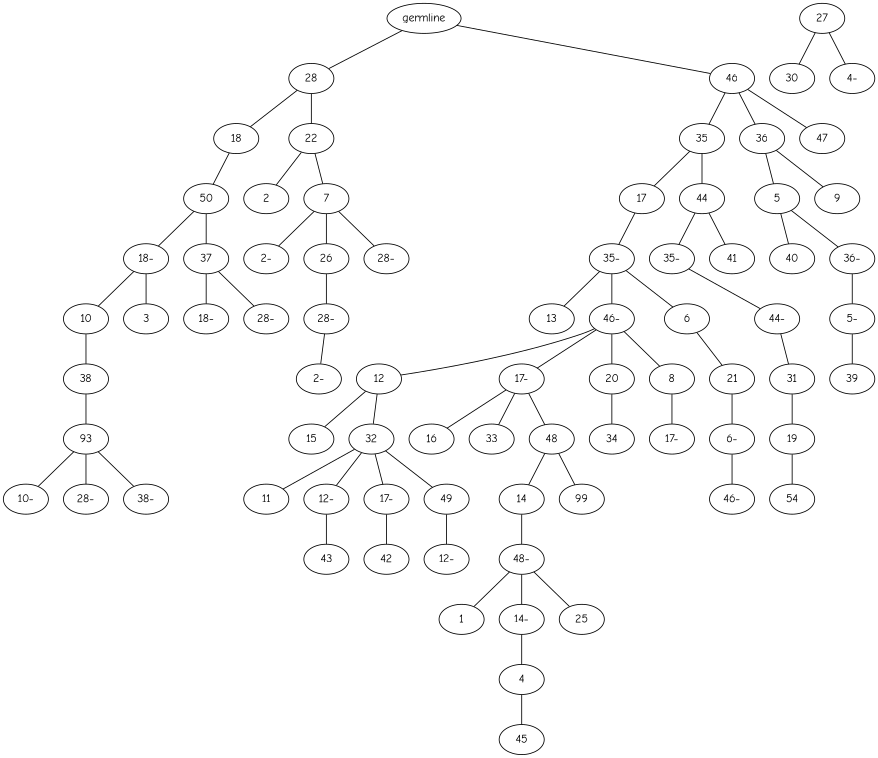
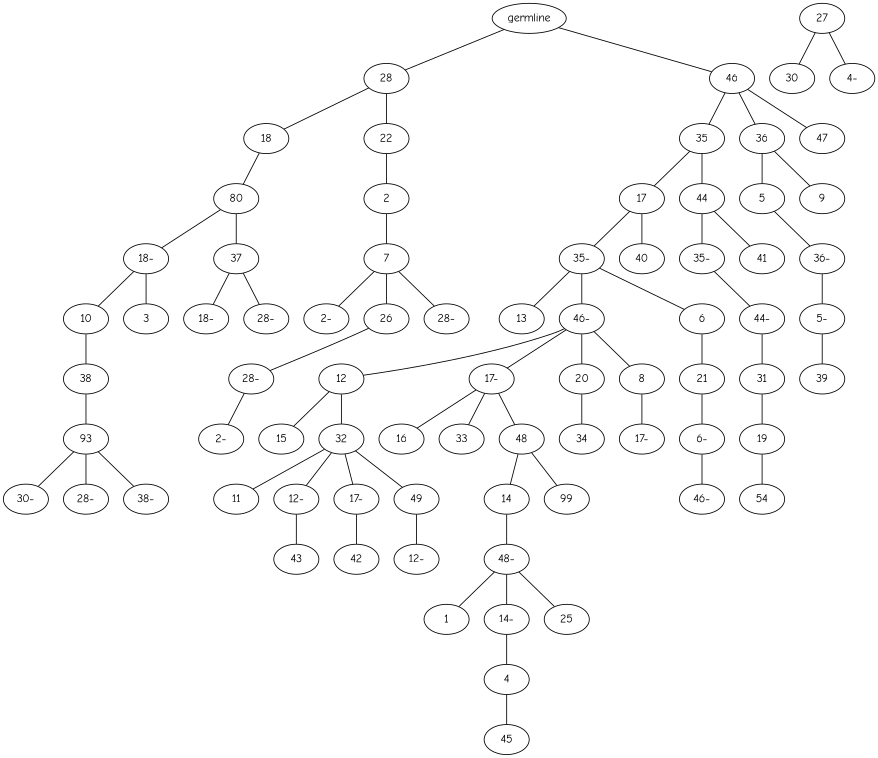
edge "22" -- "7": now "2" -- "7"
node "50": label "50" -> "80"
edge "5" -- "40": now "17" -- "40"
node "10-": label "10-" -> "30-"
